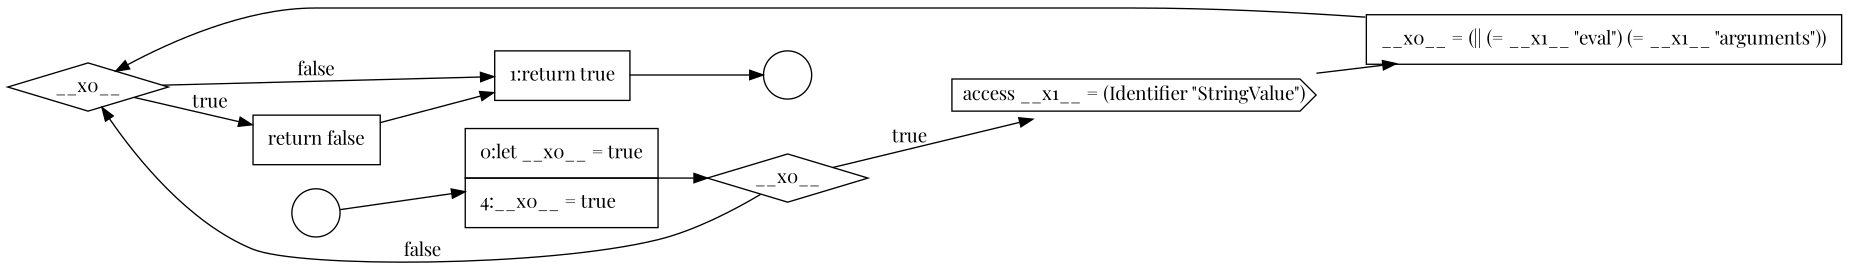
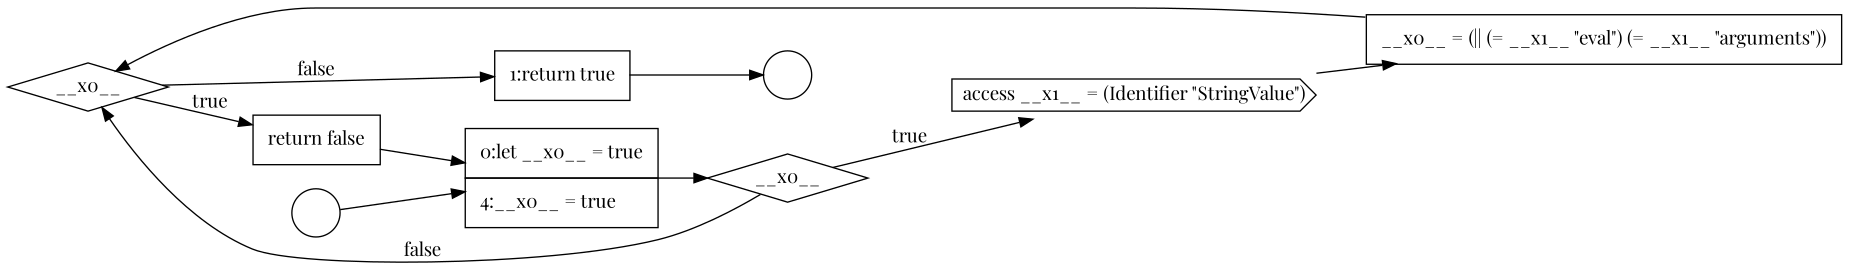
edge "return false" -> "1:return true": now "return false" -> "0:let __x0__ = true"
